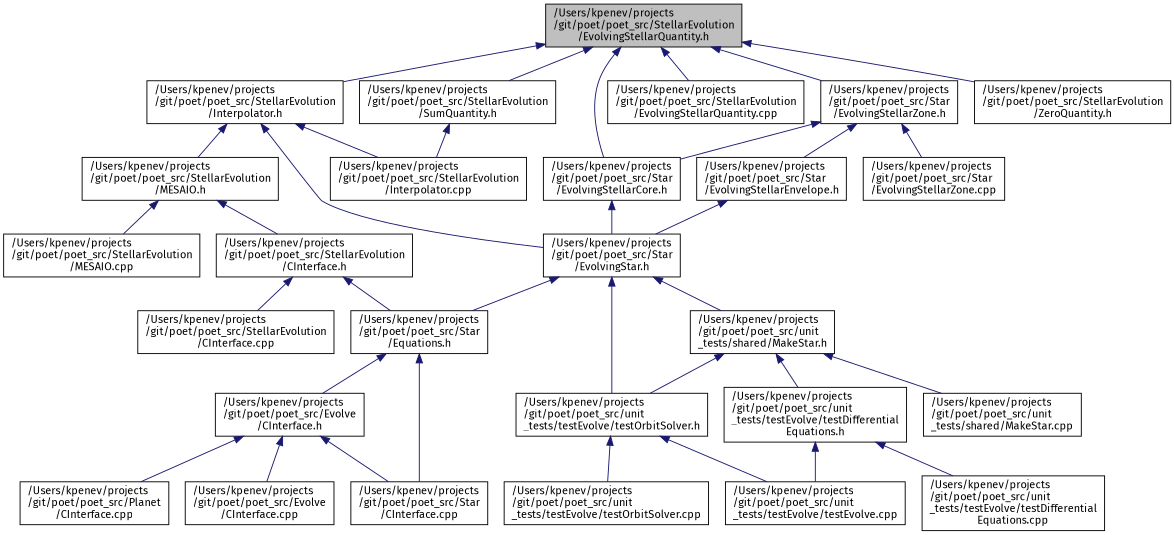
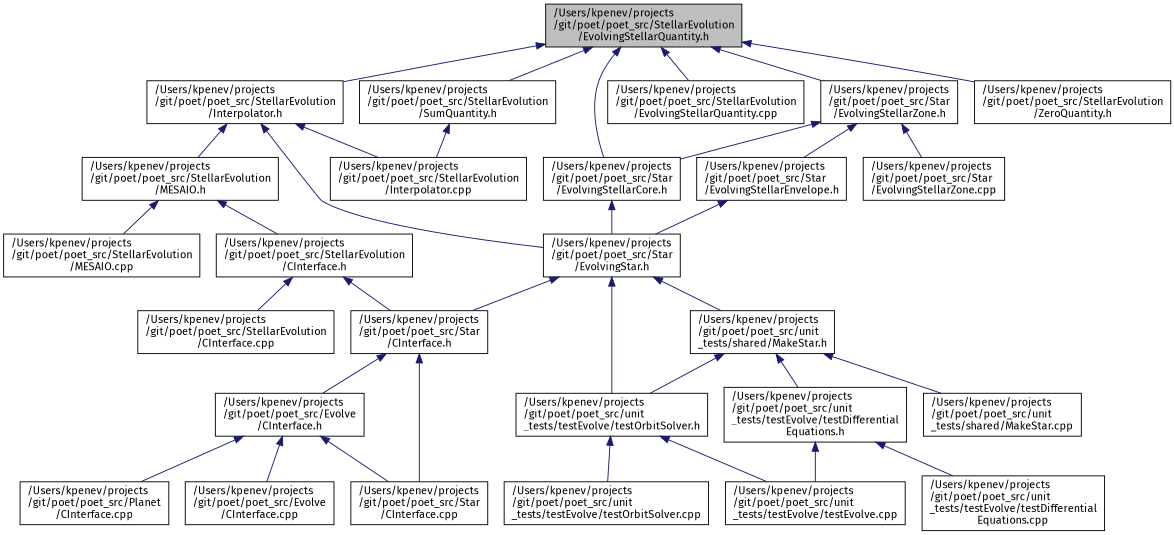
node "/Users/kpenev/projects /git/poet/poet_src/Star /Equations.h": label "/Users/kpenev/projects /git/poet/poet_src/Star /Equations.h" -> "/Users/kpenev/projects /git/poet/poet_src/Star /CInterface.h"
